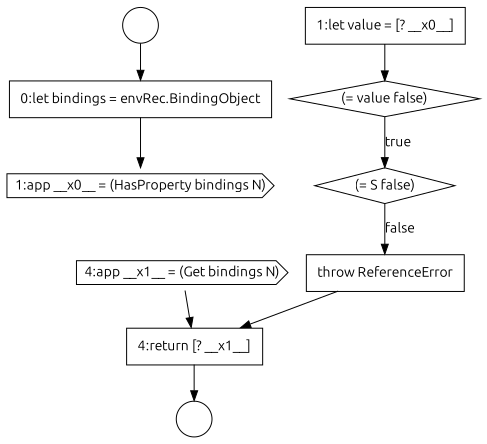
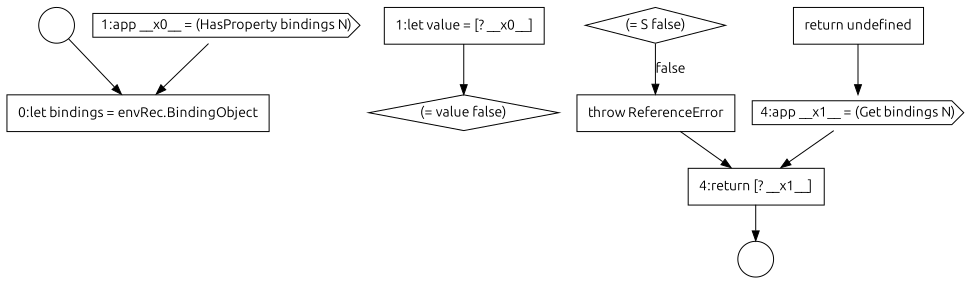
node "return undefined": added
edge "(= value false)" -> "(= S false)": removed, label "true"
edge "0:let bindings = envRec.BindingObject" -> "1:app __x0__ = (HasProperty bindings N)": reversed
